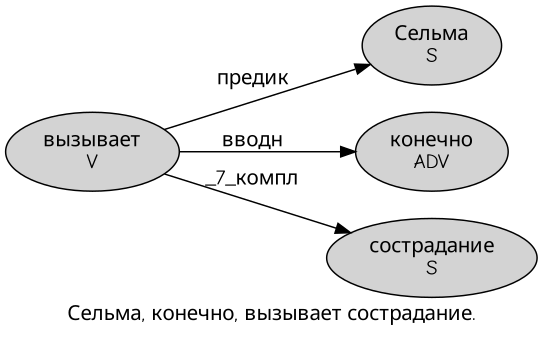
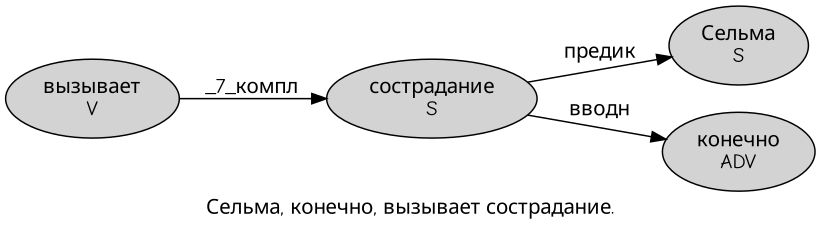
edge "вызывает V" -> "Сельма S": now "сострадание S" -> "Сельма S"
edge "вызывает V" -> "конечно ADV": now "сострадание S" -> "конечно ADV"
